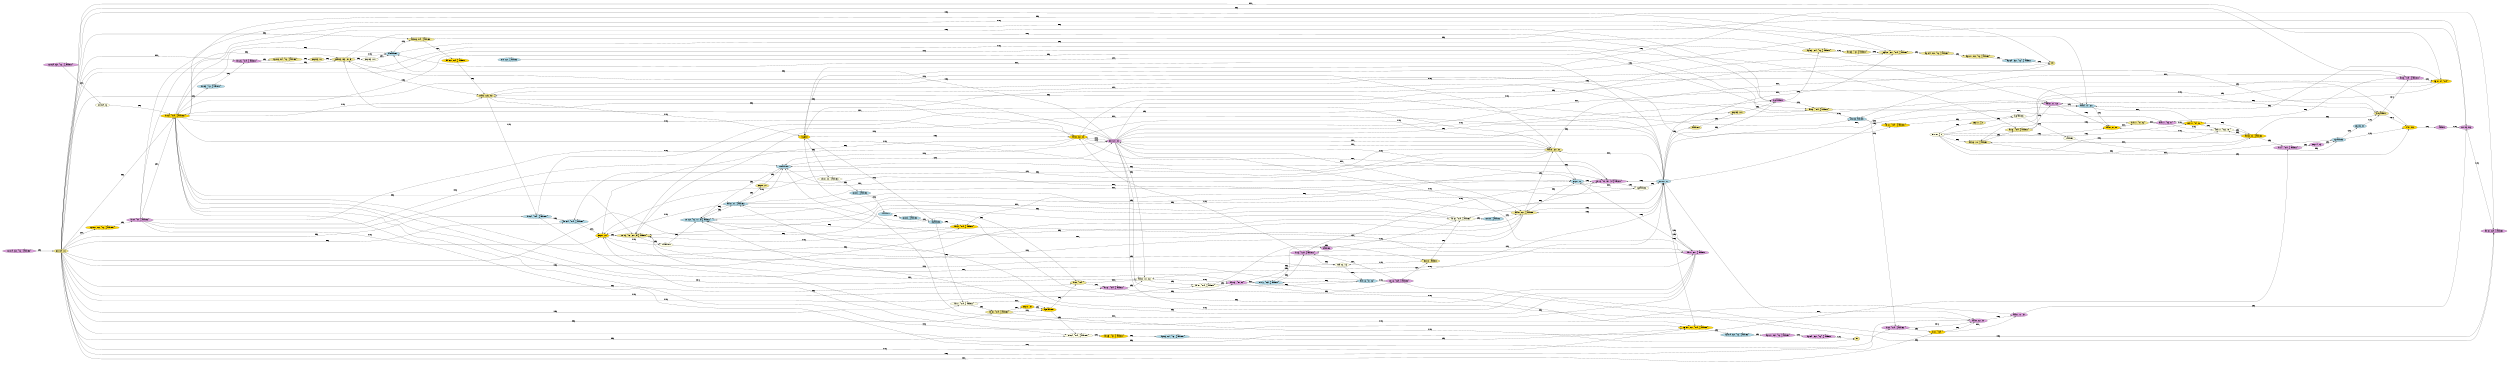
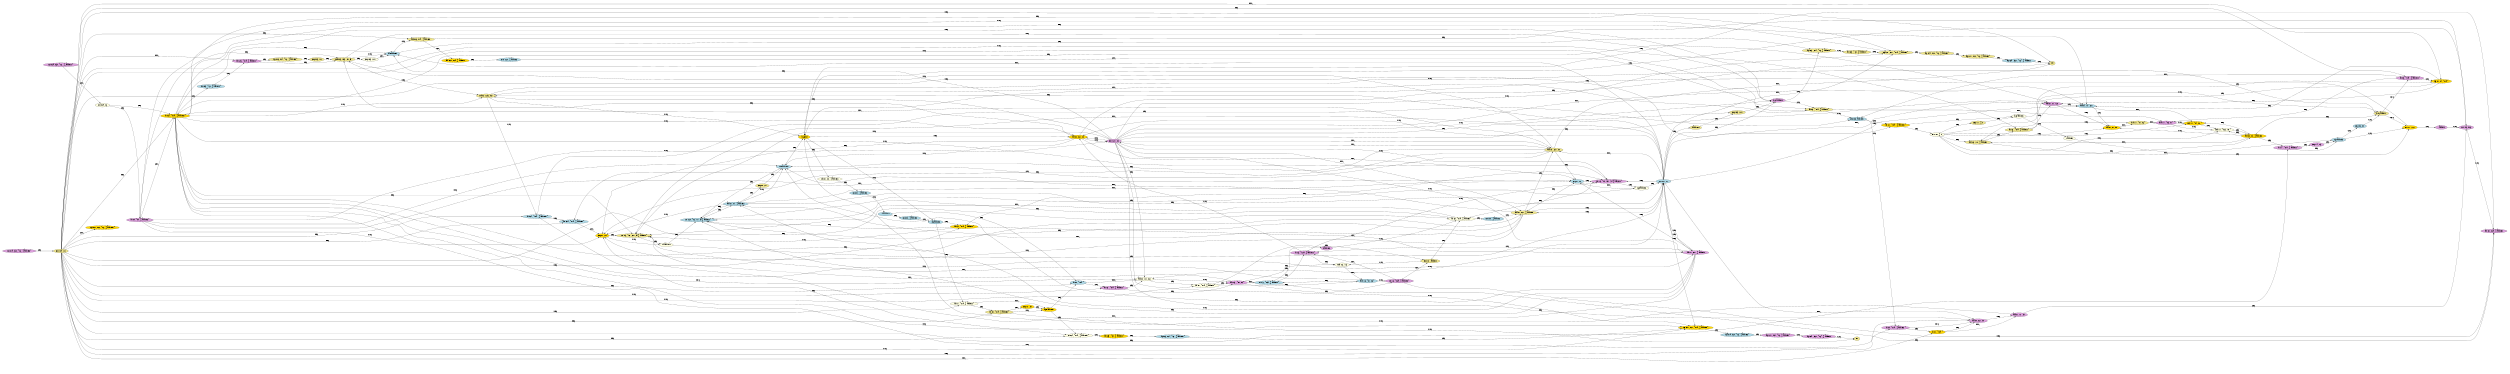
edge "add x22 , x29 , # address" -> "sub x2 , x25 , x21": now "add x22 , x29 , # address" -> "mov w20 , # address"
node "lsl x1 , x22": label "lsl x1 , x22" -> "mov x1 , x22"
edge "ldr w1 , [ x19 , # address ]" -> "mov x0 , # 0": added, label "CFG"
edge "b.ne address" -> "mov x21 , x0": now "b.ne address" -> "bl symbol"
edge "stp x21 , x22 , [ sp , # address ]" -> "ldr x0 , [ x0 , # address ]": now "mov x29 , sp" -> "ldr x0 , [ x0 , # address ]"
node "ldr x0 , [ x19 ]": fillcolor khaki -> lightblue
